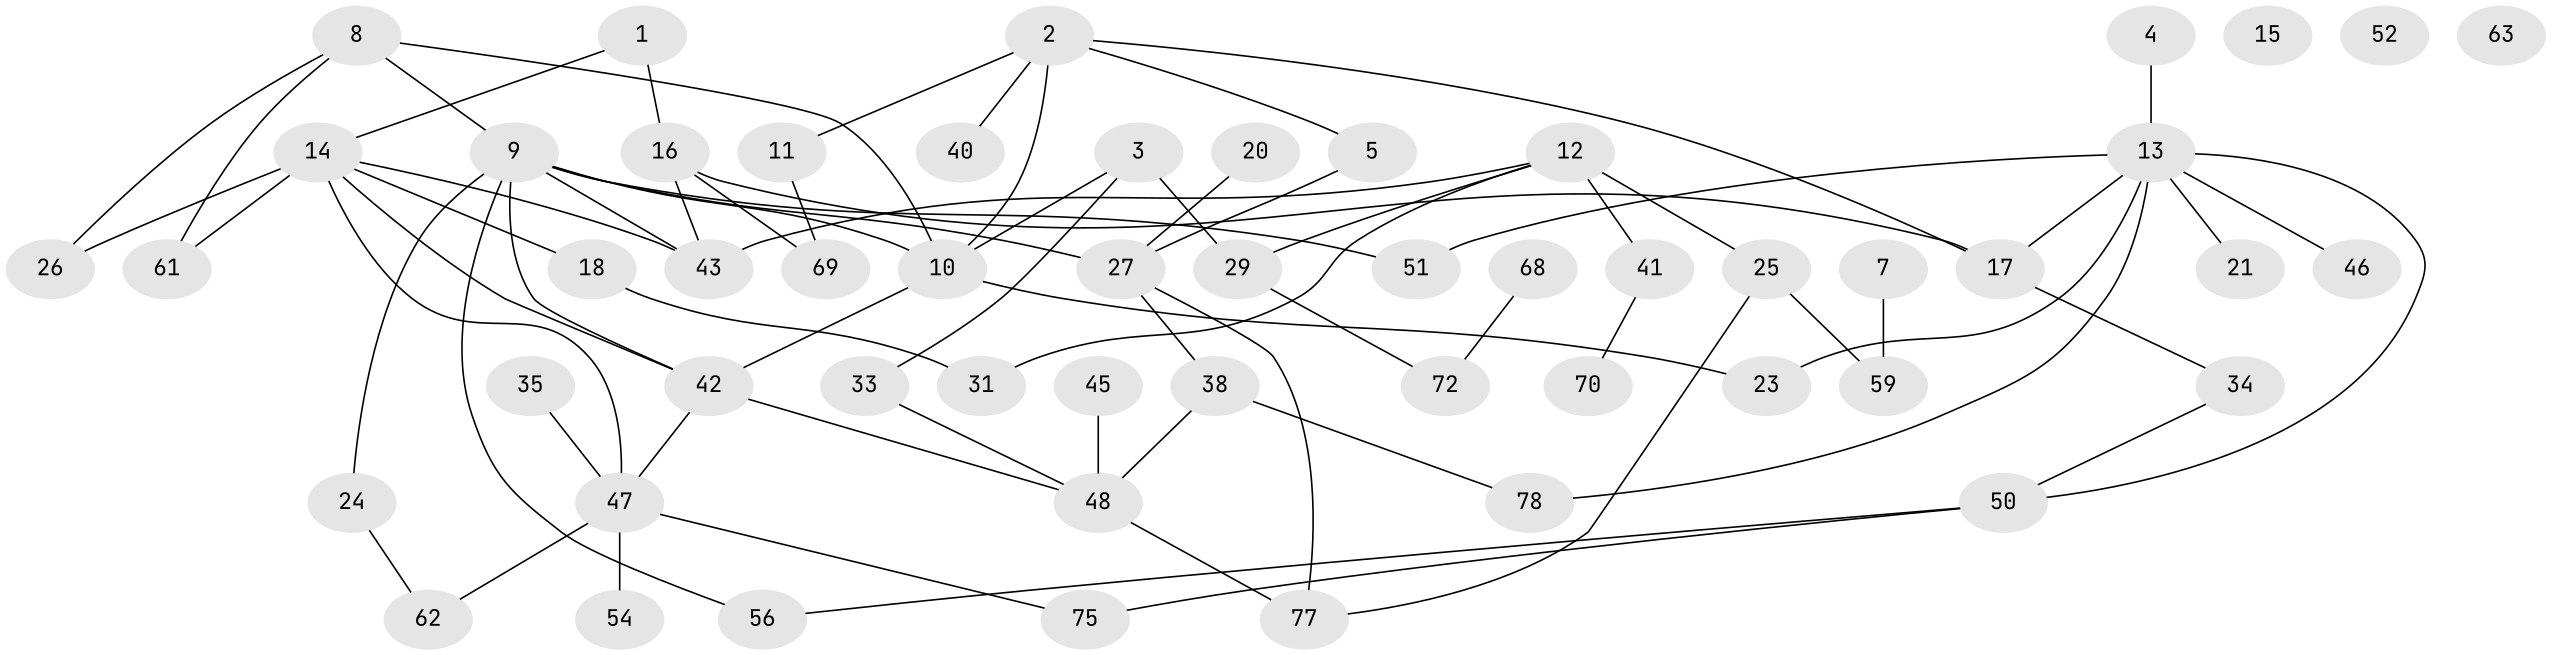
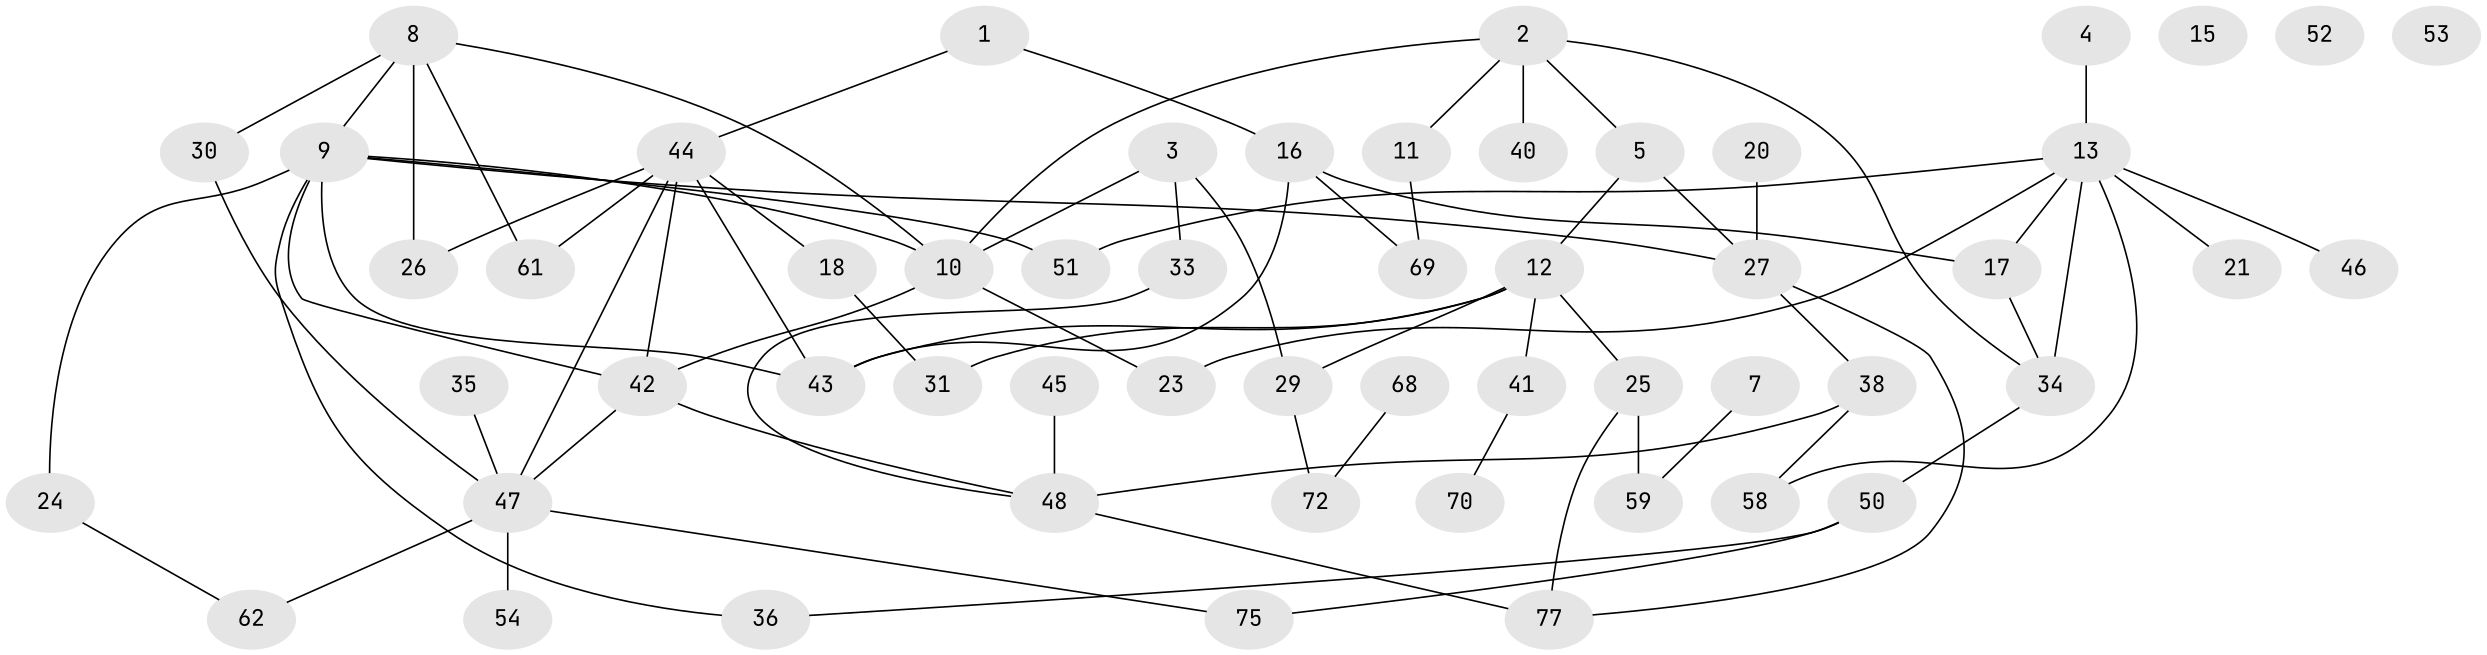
node "63": label "63" -> "53"
edge "2" -- "17": now "2" -- "34"
node "30": added
node "14": label "14" -> "44"
edge "5" -- "12": added
edge "13" -- "50": now "13" -- "34"
node "78": label "78" -> "58"
node "56": label "56" -> "36"
